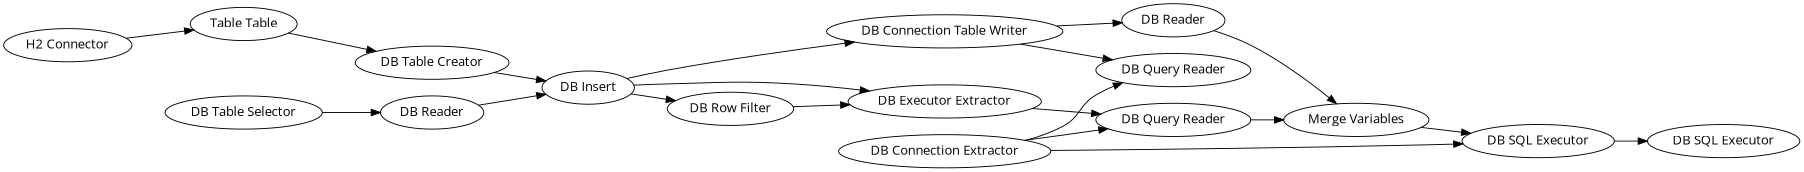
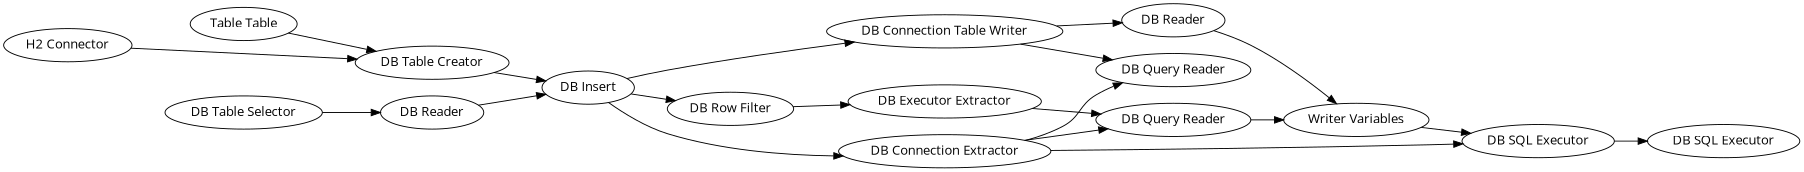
edge "H2 Connector" -> "Table Table": now "H2 Connector" -> "DB Table Creator"
edge "DB Insert" -> "DB Executor Extractor": now "DB Insert" -> "DB Connection Extractor"
node "Merge Variables": label "Merge Variables" -> "Writer Variables"
